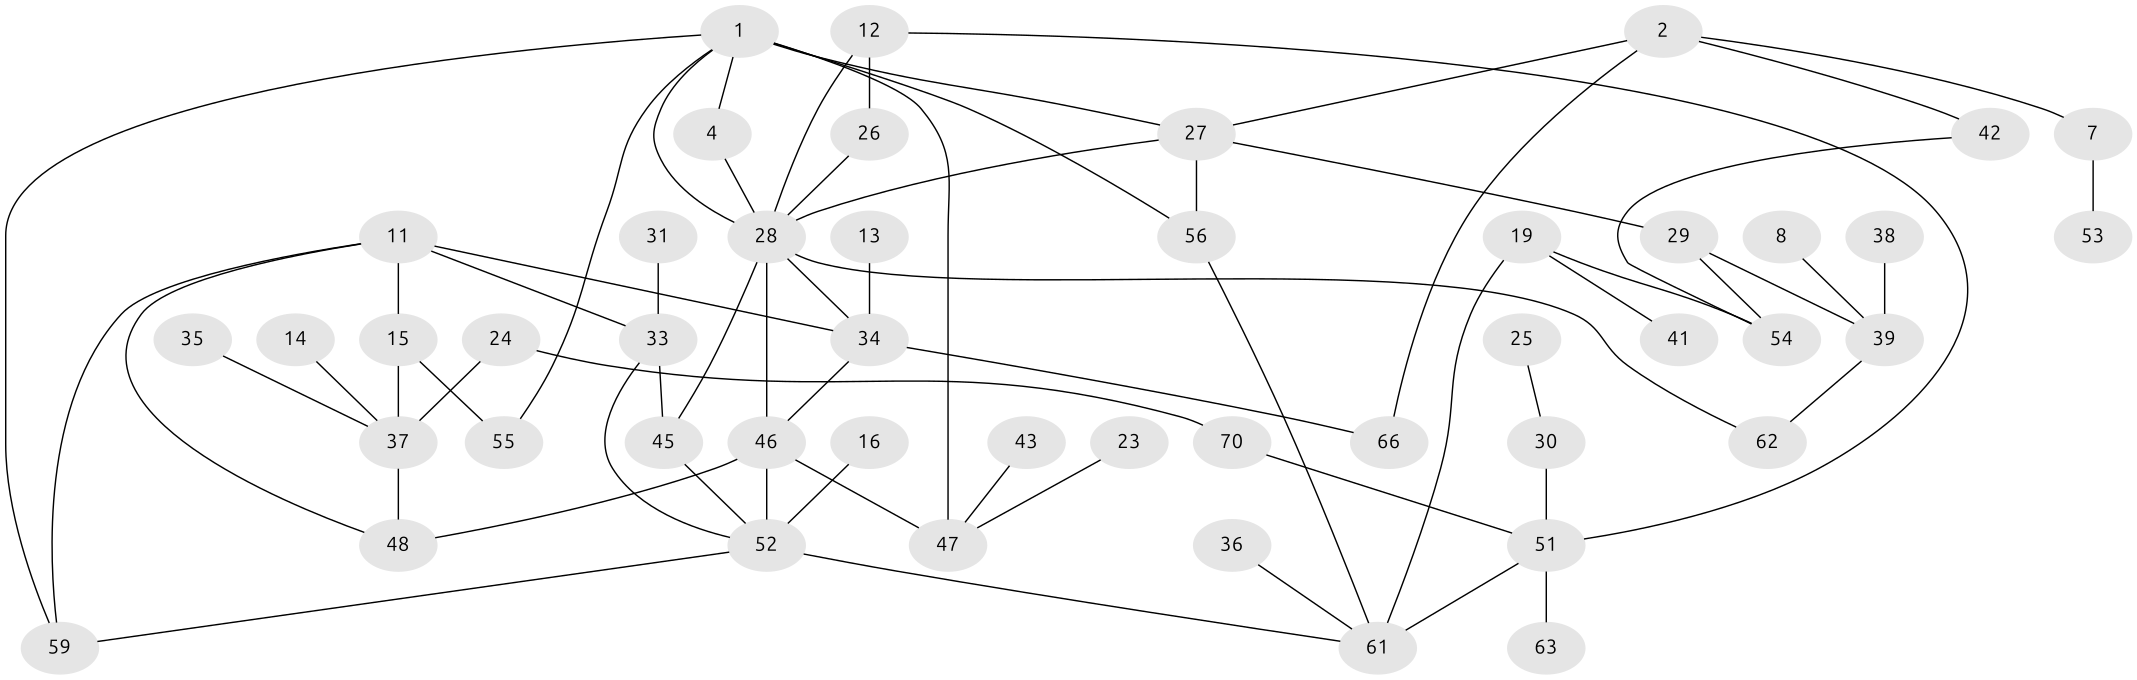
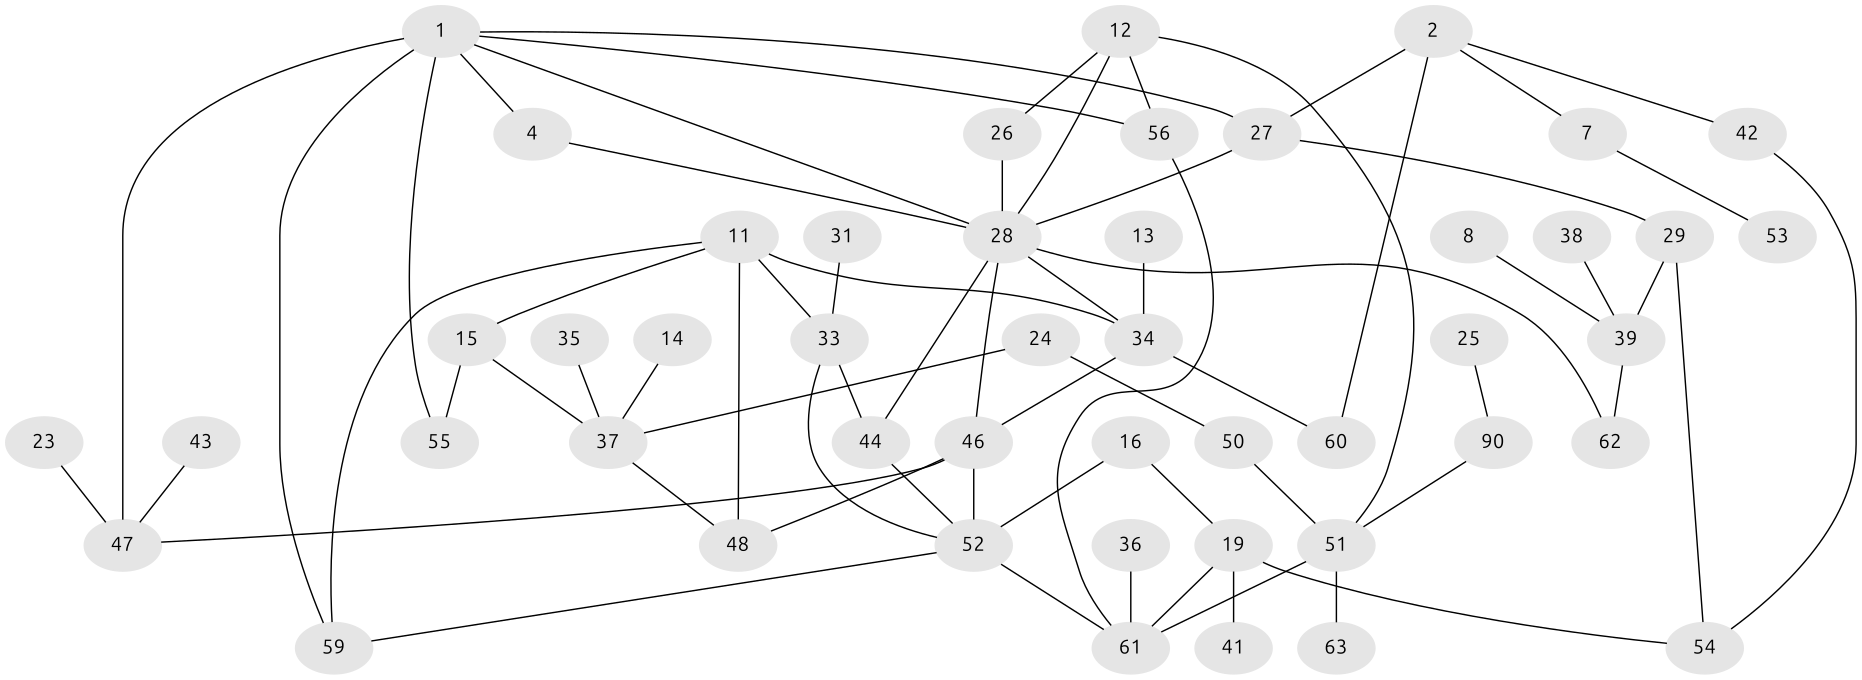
edge "27" -- "56": now "12" -- "56"
node "45": label "45" -> "44"
node "70": label "70" -> "50"
node "66": label "66" -> "60"
node "30": label "30" -> "90"
edge "16" -- "19": added
